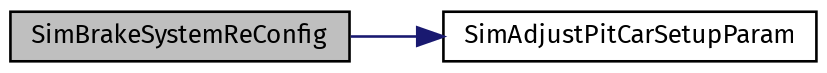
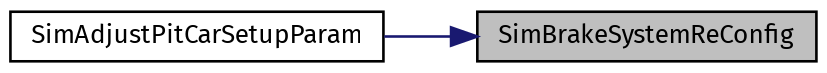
edge "SimBrakeSystemReConfig" -> "SimAdjustPitCarSetupParam": reversed
